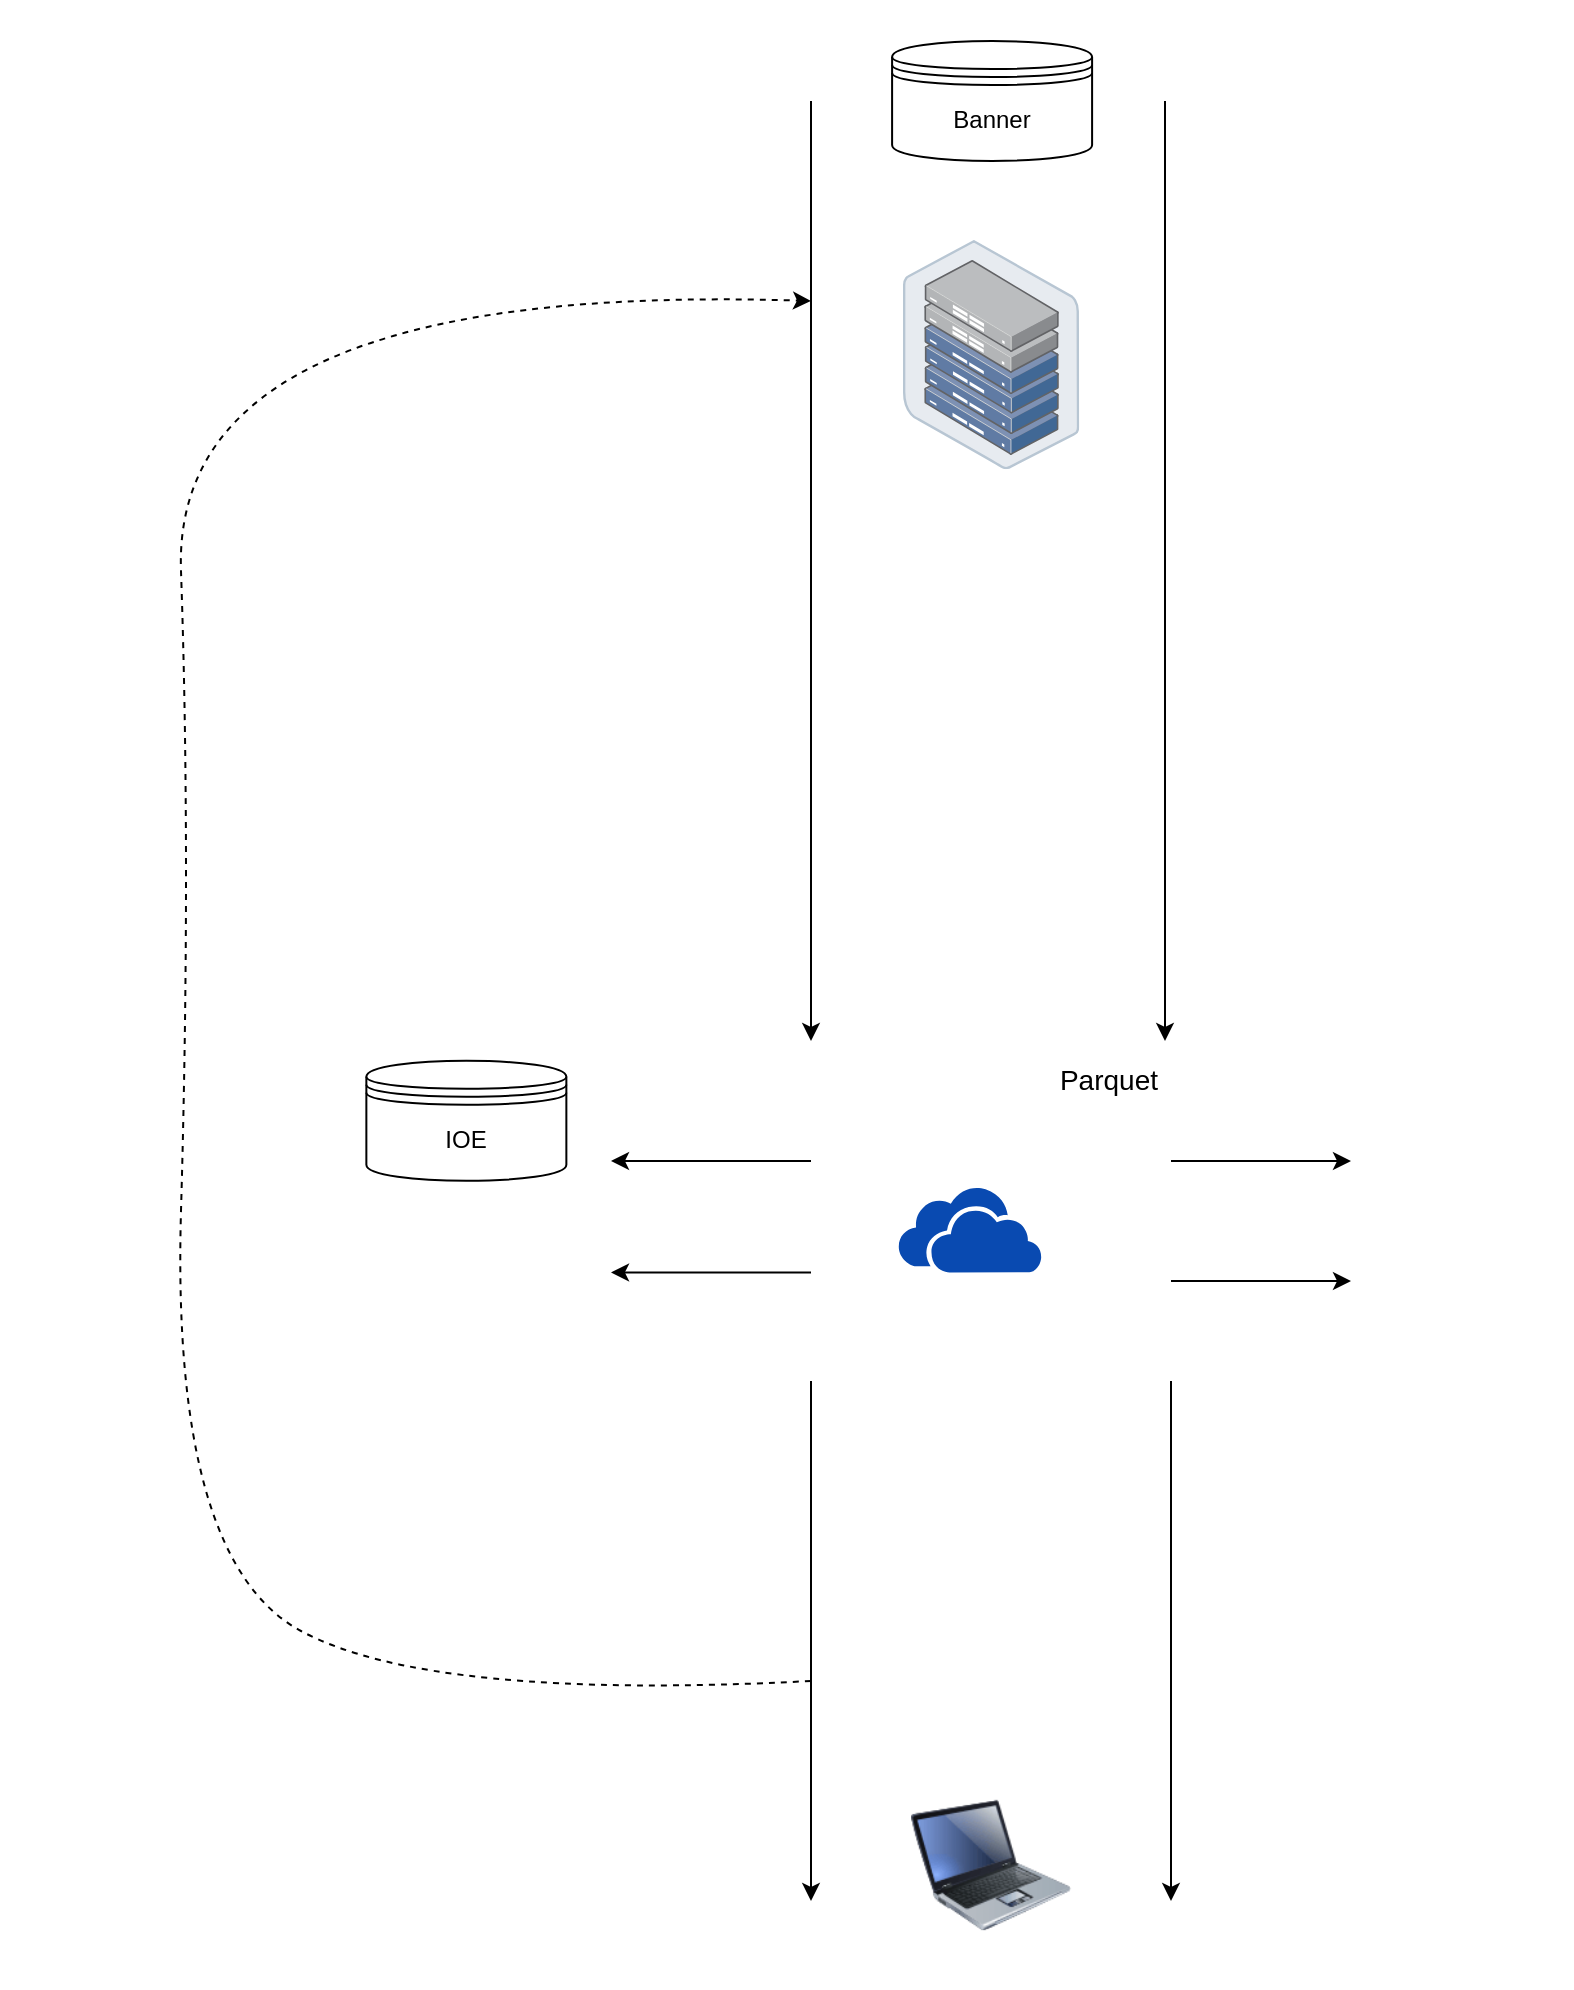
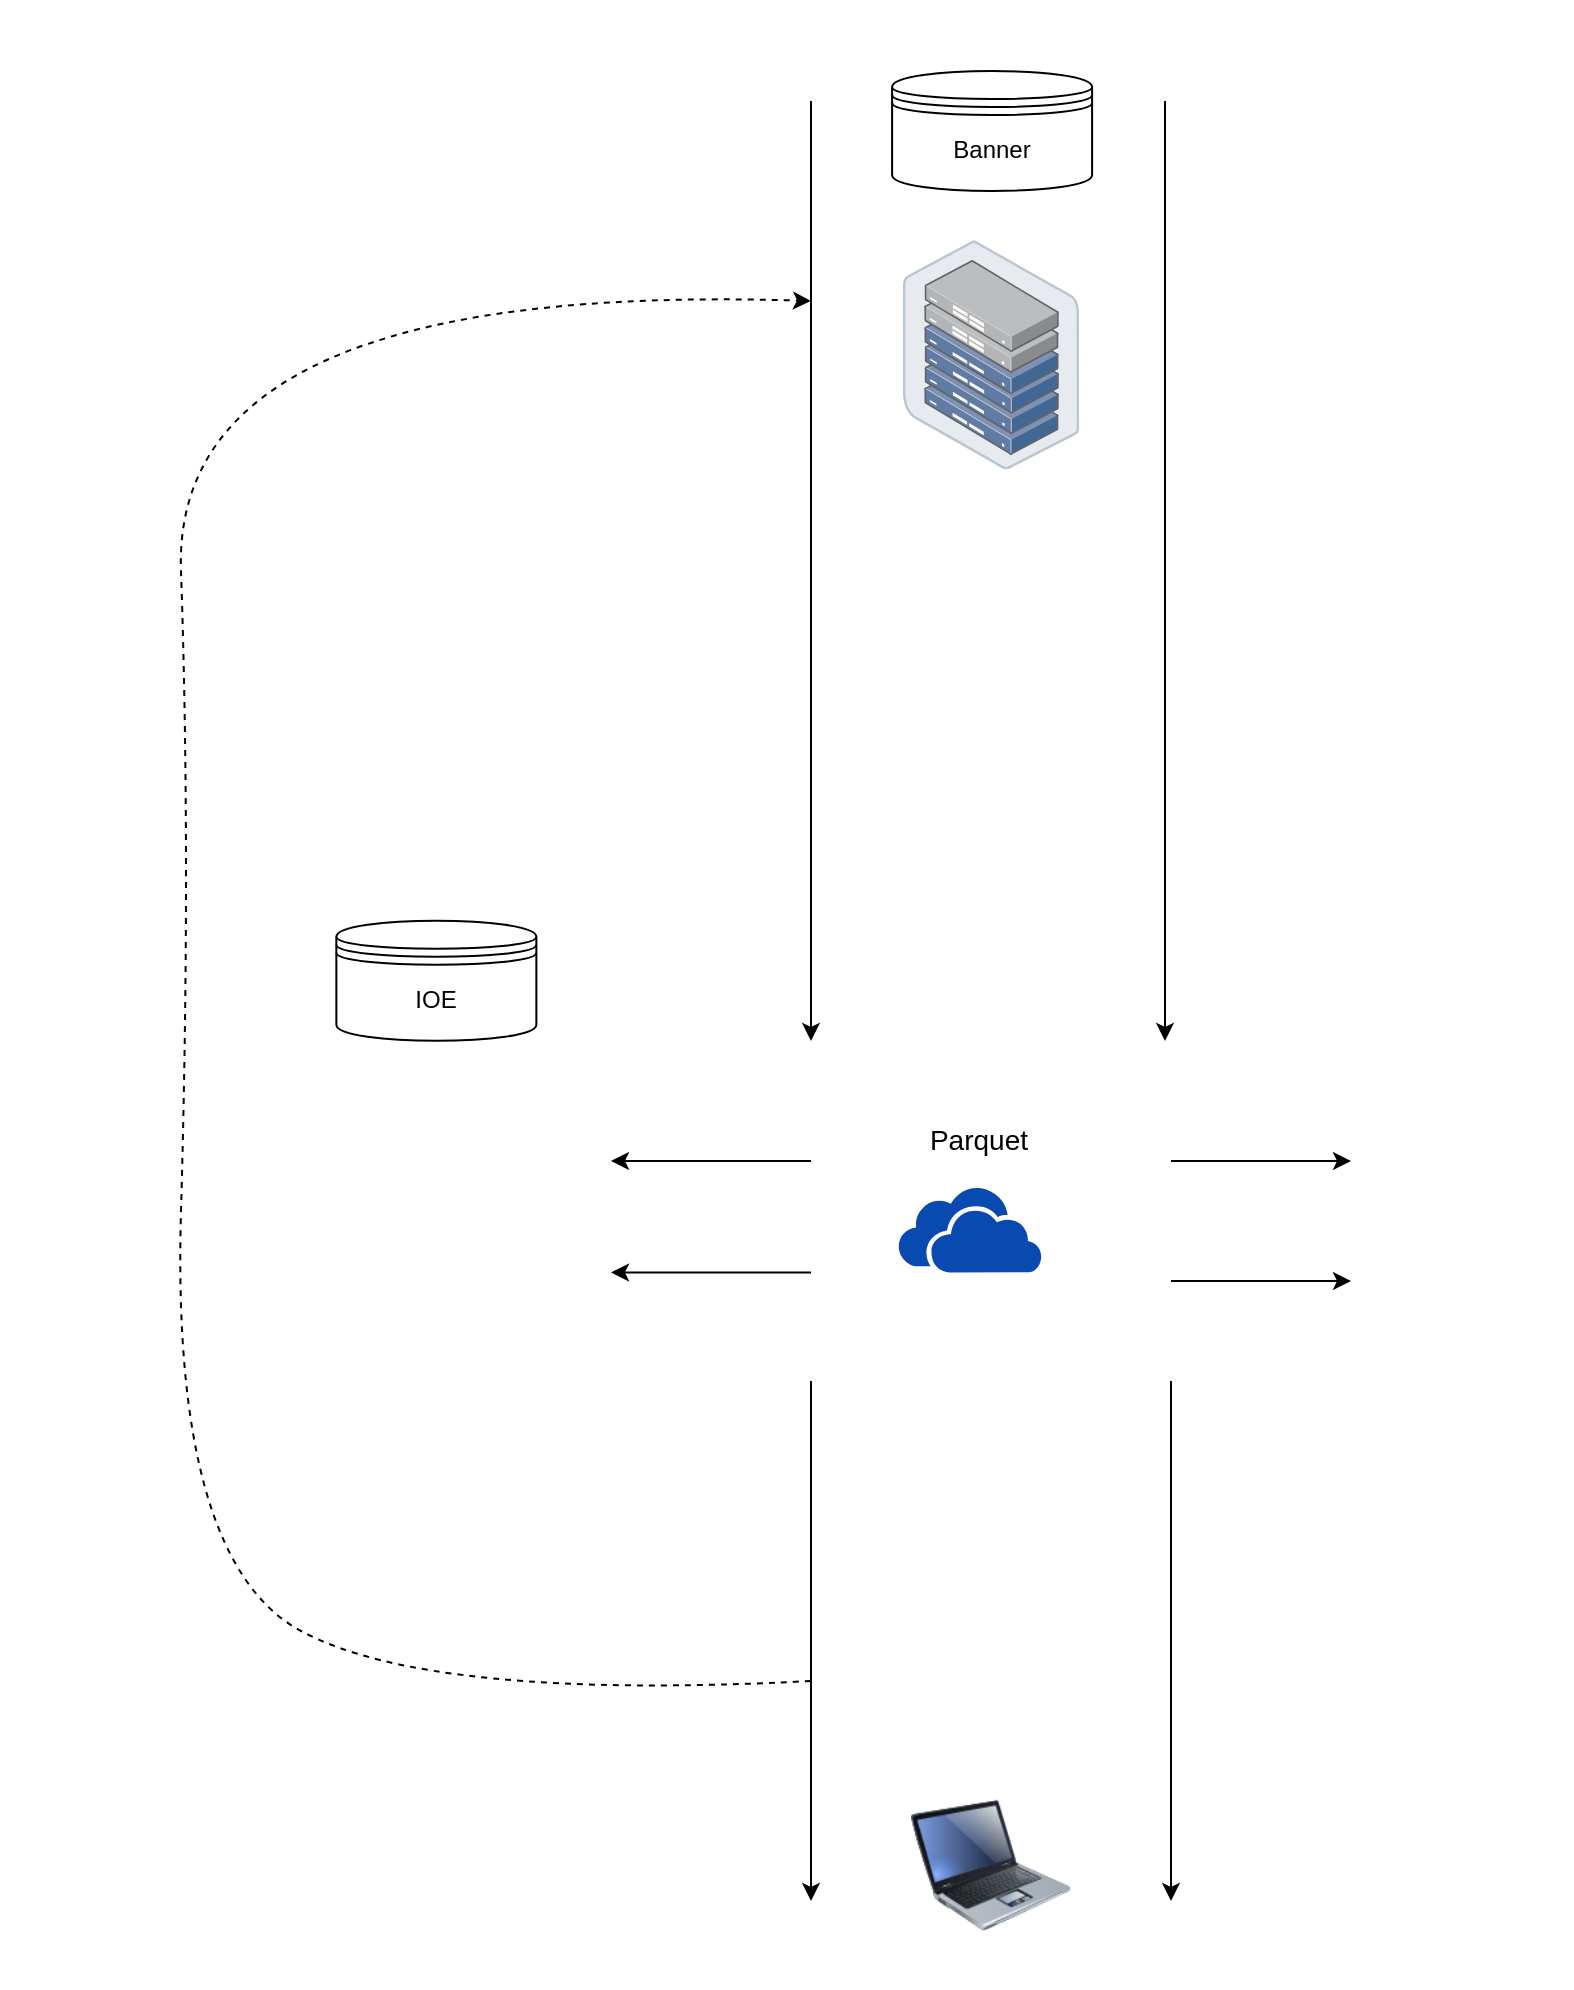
node "Banner": moved (992, 101) -> (992, 131)
node "Parquet": moved (1110, 1081) -> (980, 1141)
node "IOE": moved (466, 1121) -> (436, 981)
